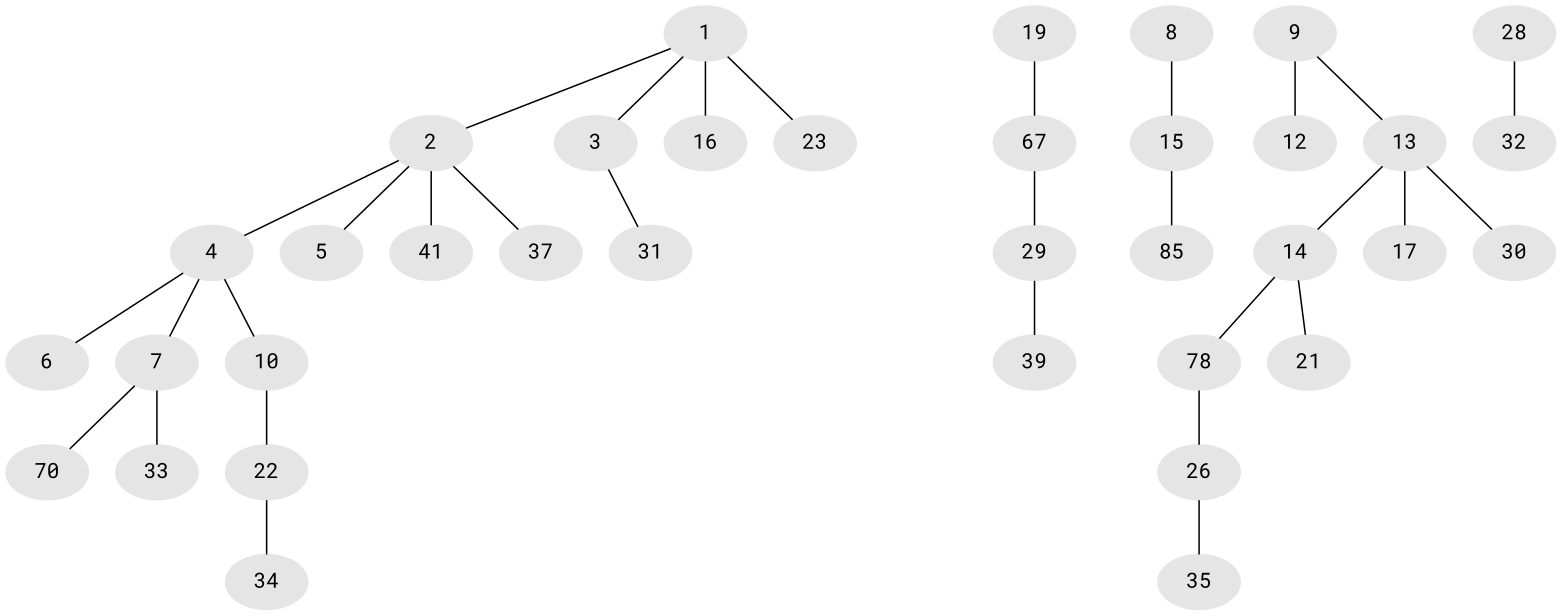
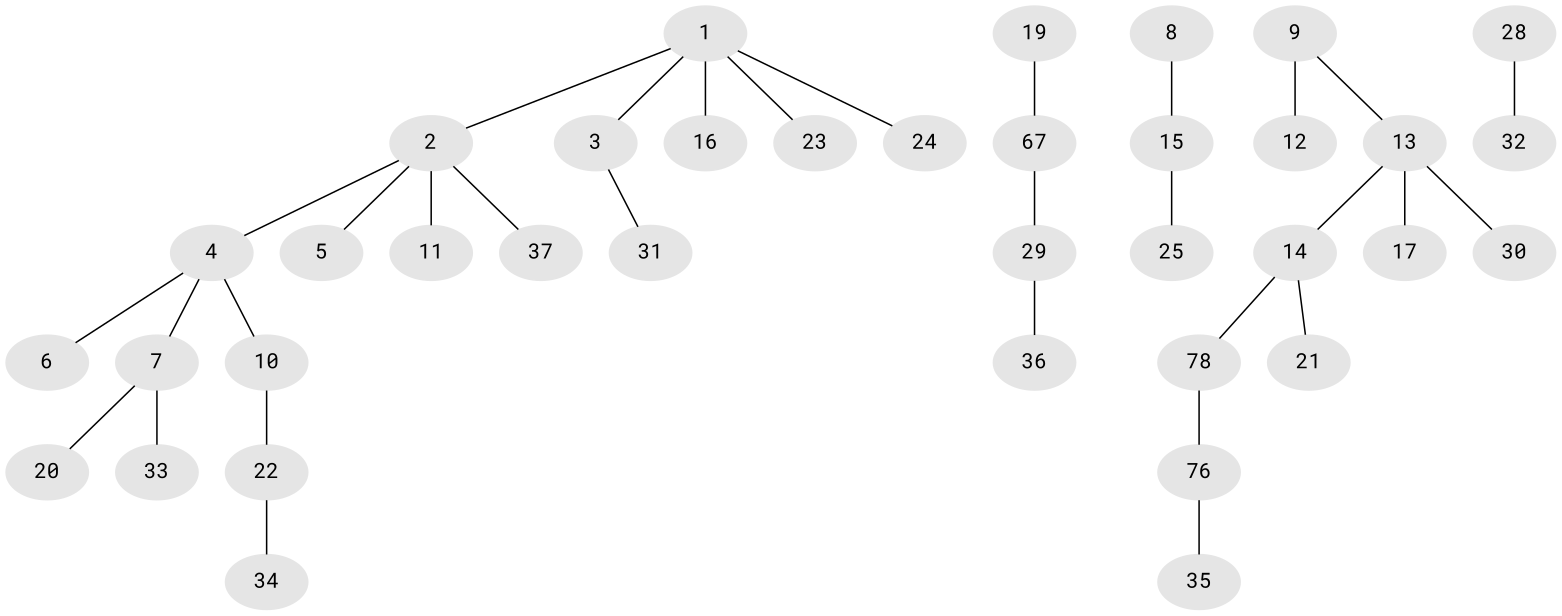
node "24": added
node "41": label "41" -> "11"
node "85": label "85" -> "25"
node "39": label "39" -> "36"
node "70": label "70" -> "20"
node "26": label "26" -> "76"
